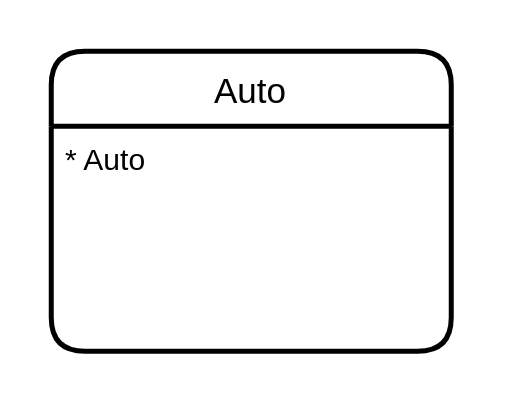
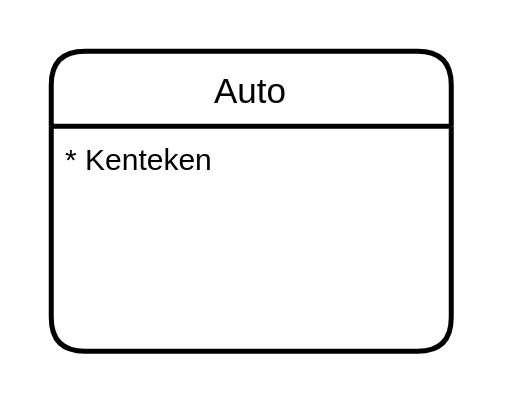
node "* Auto": label "* Auto" -> "* Kenteken"
